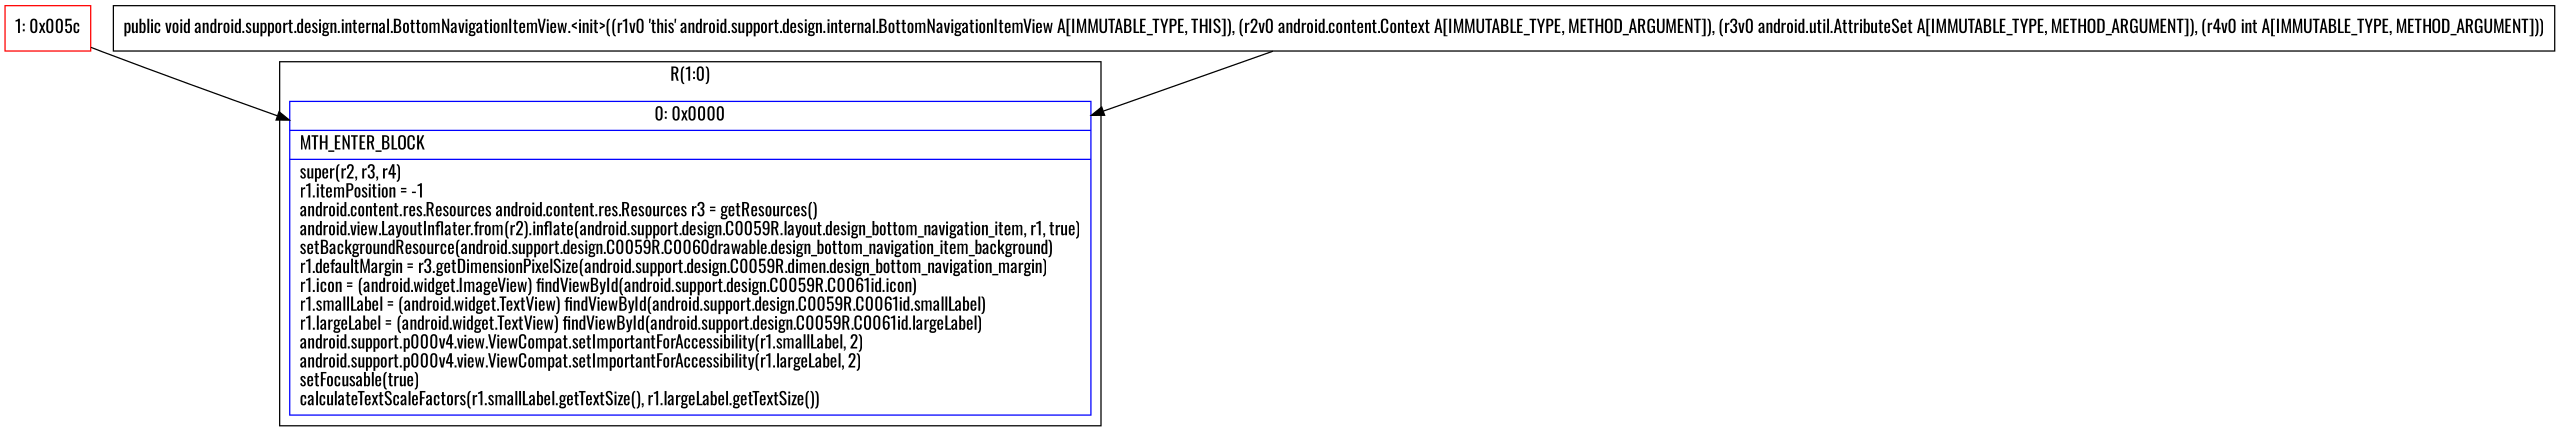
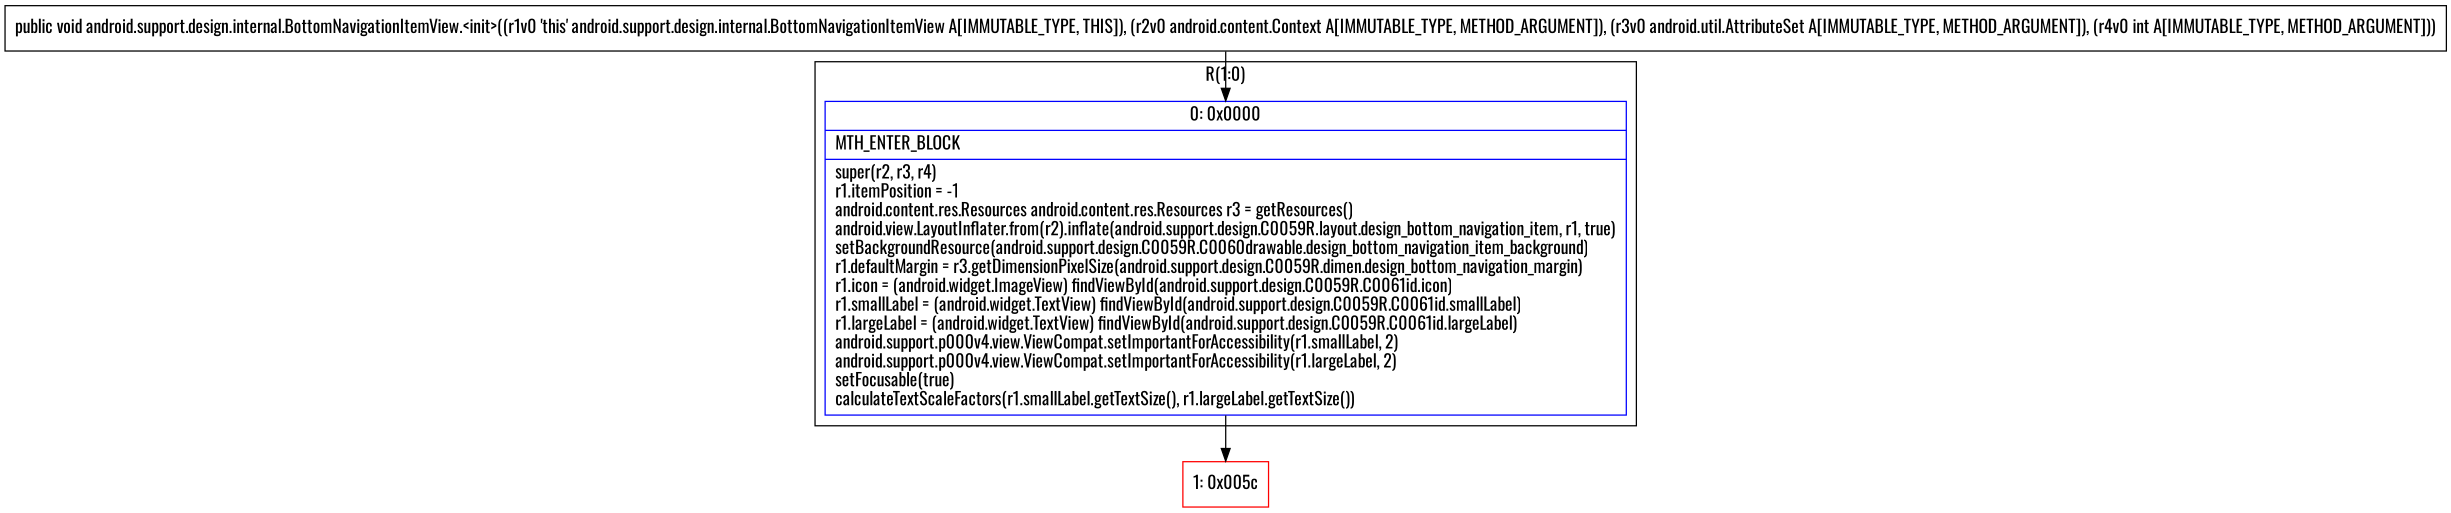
edge "1: 0x005c" -> "0: 0x0000": reversed
